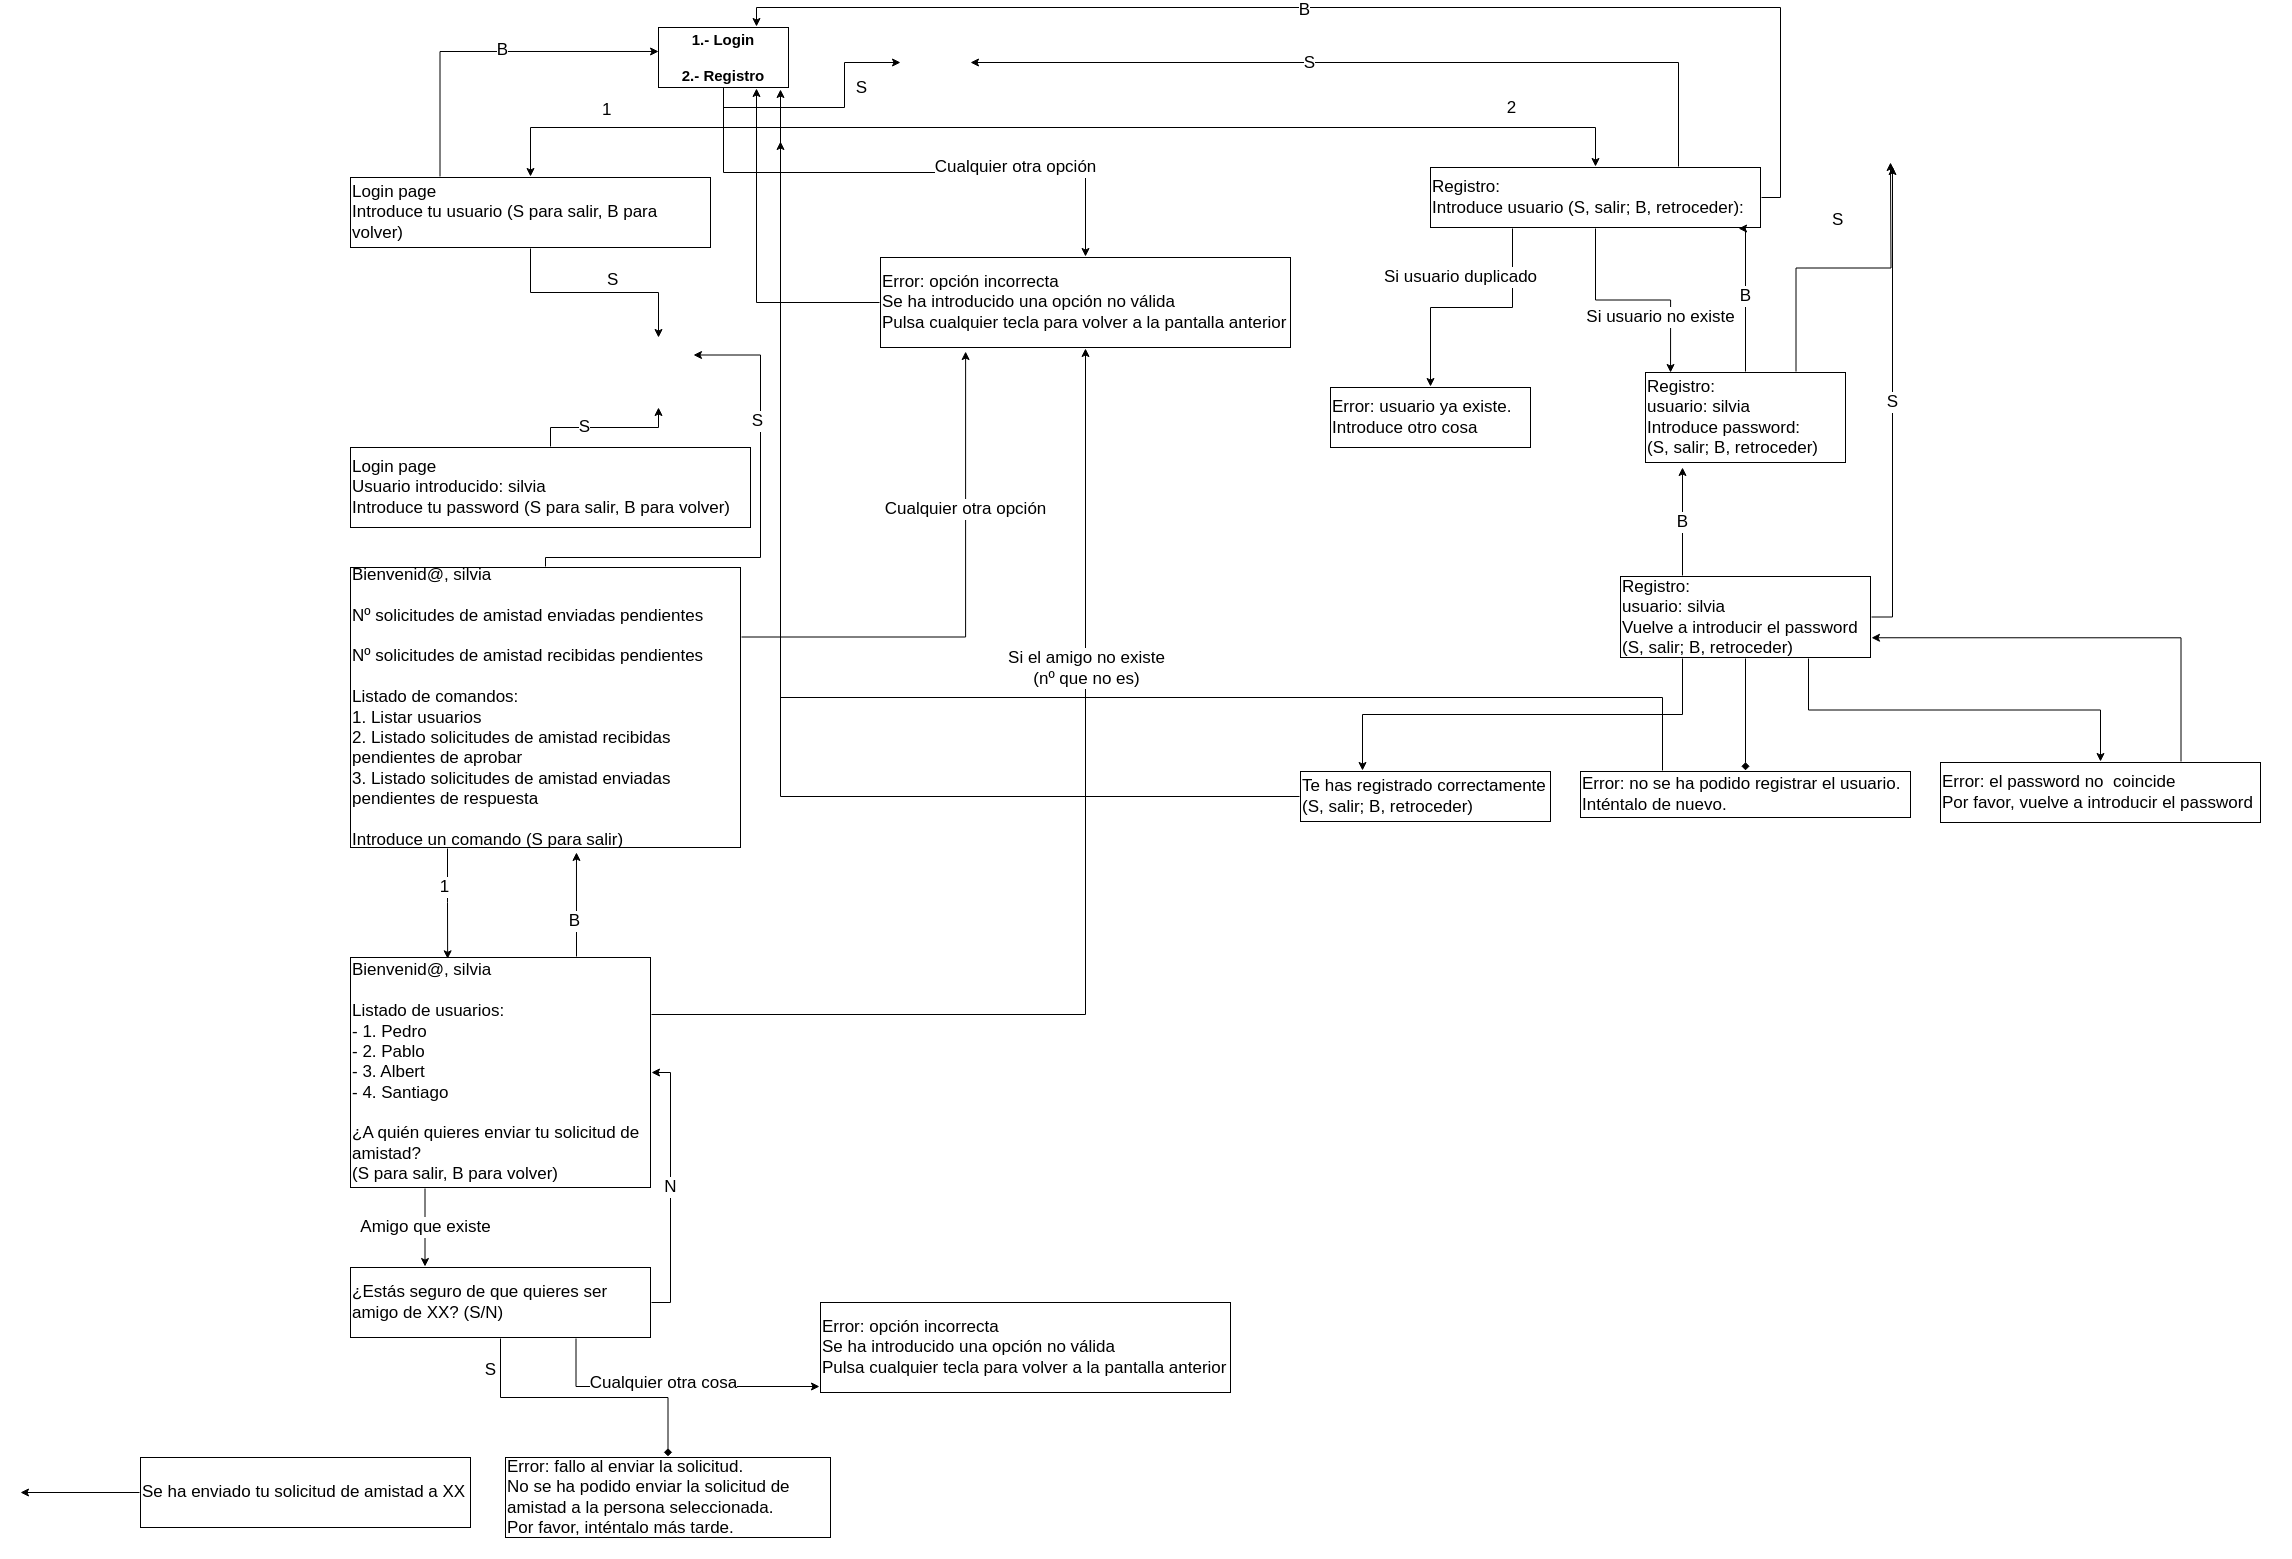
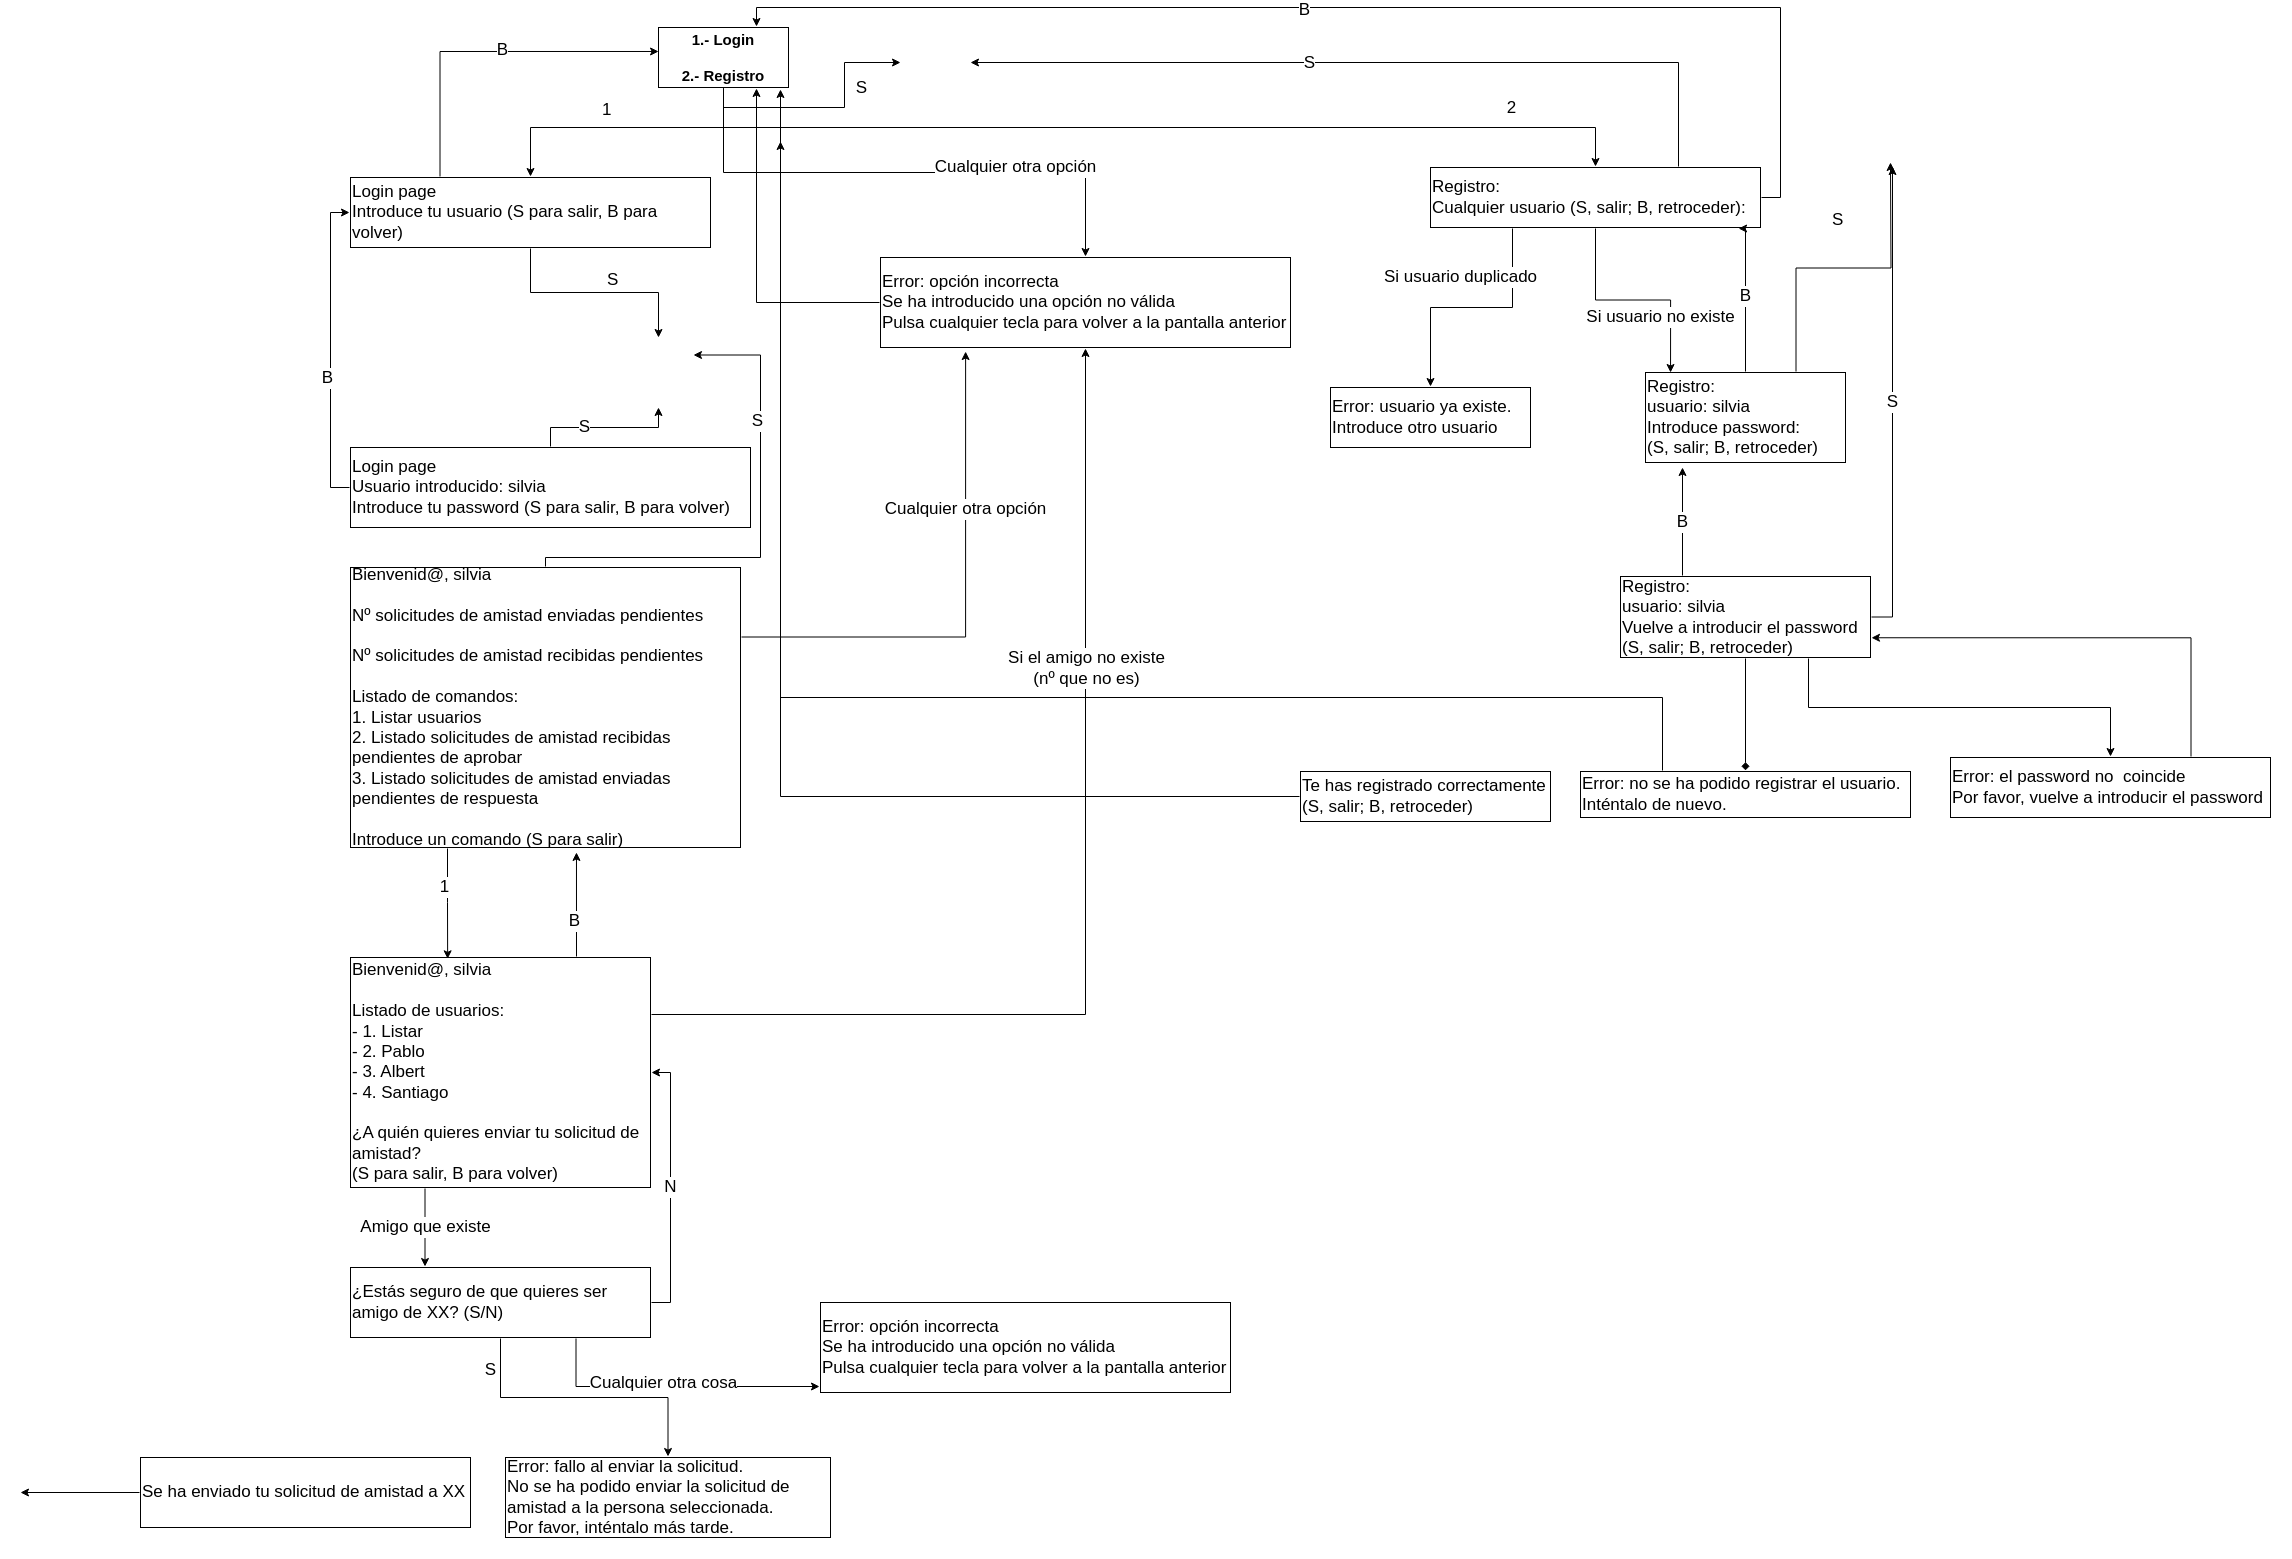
node "Registro: Introduce usuario (S, salir; B, retroceder):": label "Registro: Introduce usuario (S, salir; B, retroceder):" -> "Registro: Cualquier usuario (S, salir; B, retroceder):"
edge "Login page Usuario introducido: silvia Introduce tu password (S para salir, B para volver)" -> "Login page Introduce tu usuario (S para salir, B para volver)": added, label "B"
node "Error: usuario ya existe. Introduce otro cosa": label "Error: usuario ya existe. Introduce otro cosa" -> "Error: usuario ya existe. Introduce otro usuario"
edge "Registro: usuario: silvia Vuelve a introducir el password (S, salir; B, retroceder)" -> "Te has registrado correctamente (S, salir; B, retroceder)": removed
node "Error: el password no coincide Por favor, vuelve a introducir el password": moved (2101, 793) -> (2111, 788)
node "Bienvenid@, silvia Listado de usuarios: - 1. Pedro - 2. Pablo - 3. Albert - 4. Santiago ¿A quién quieres enviar tu solicitud de amistad? (S para salir, B para volver)": label "Bienvenid@, silvia Listado de usuarios: - 1. Pedro - 2. Pablo - 3. Albert - 4. Santiago ¿A quién quieres enviar tu solicitud de amistad? (S para salir, B para volver)" -> "Bienvenid@, silvia Listado de usuarios: - 1. Listar - 2. Pablo - 3. Albert - 4. Santiago ¿A quién quieres enviar tu solicitud de amistad? (S para salir, B para volver)"
edge "¿Estás seguro de que quieres ser amigo de XX? (S/N)" -> "Error: fallo al enviar la solicitud. No se ha podido enviar la solicitud de amistad a la persona seleccionada. Por favor, inténtalo más tarde.": arrowhead diamond -> classic
